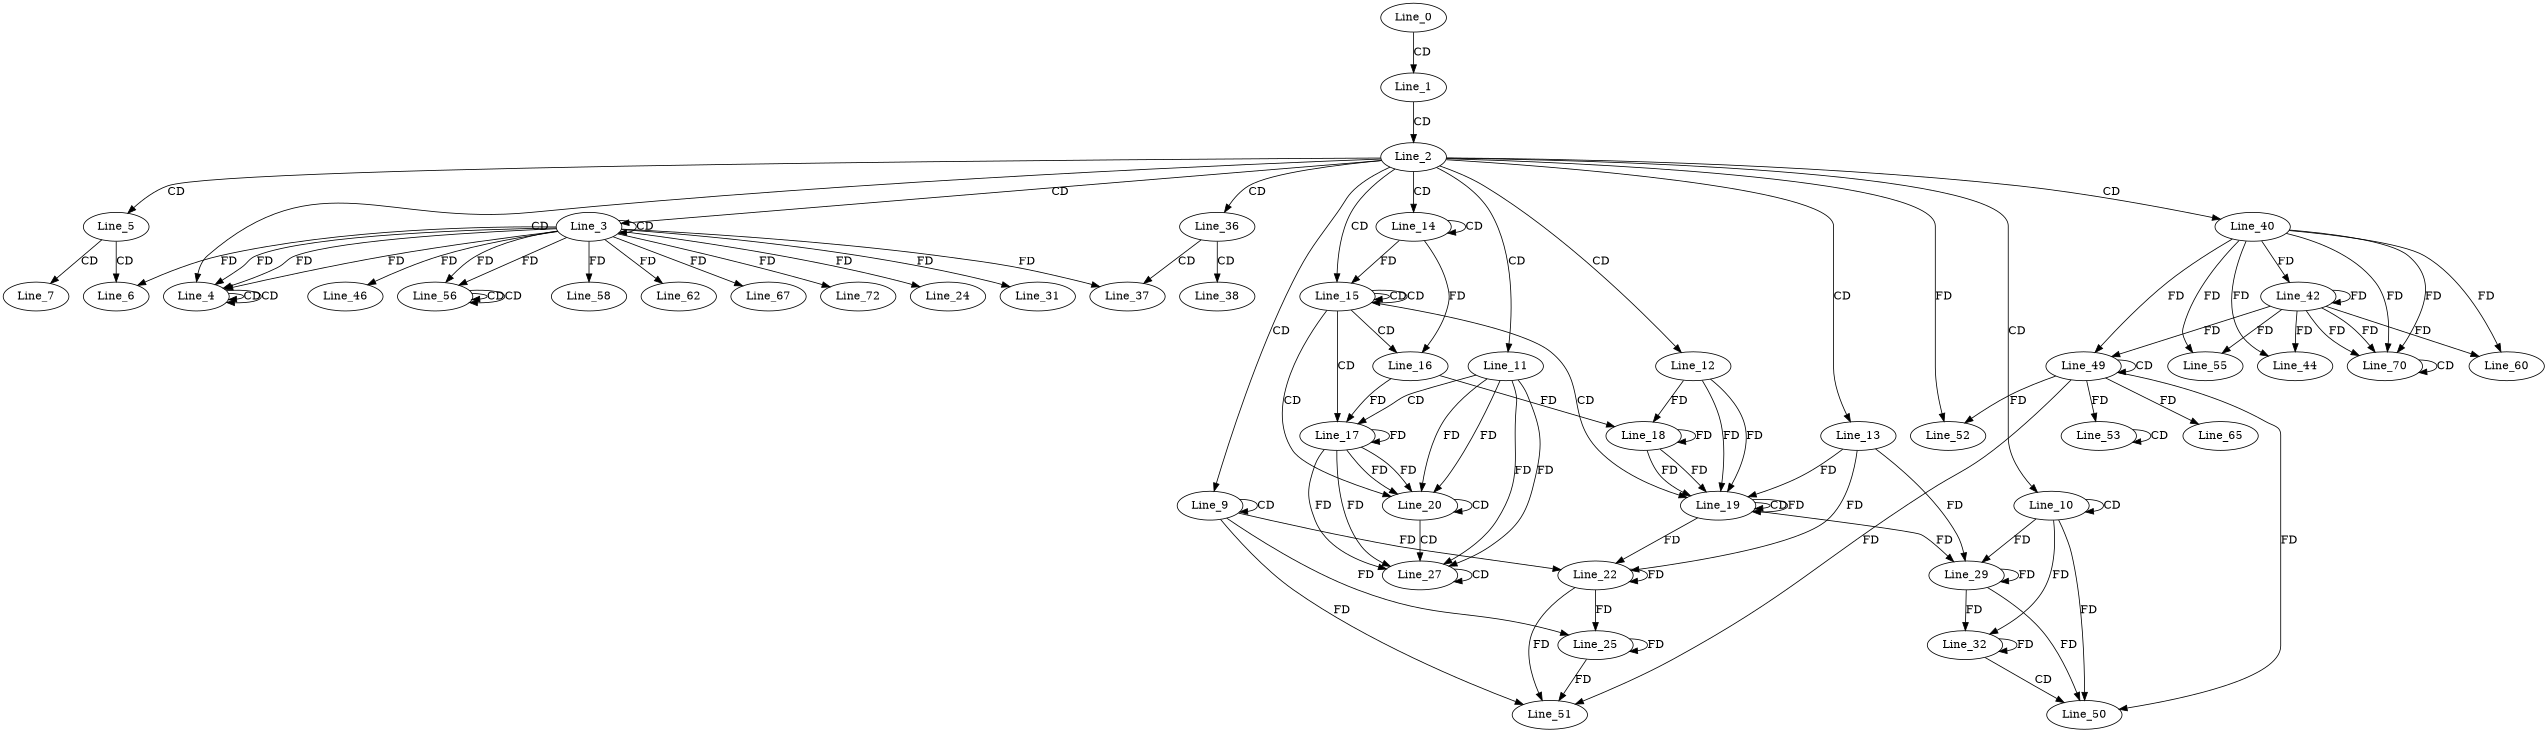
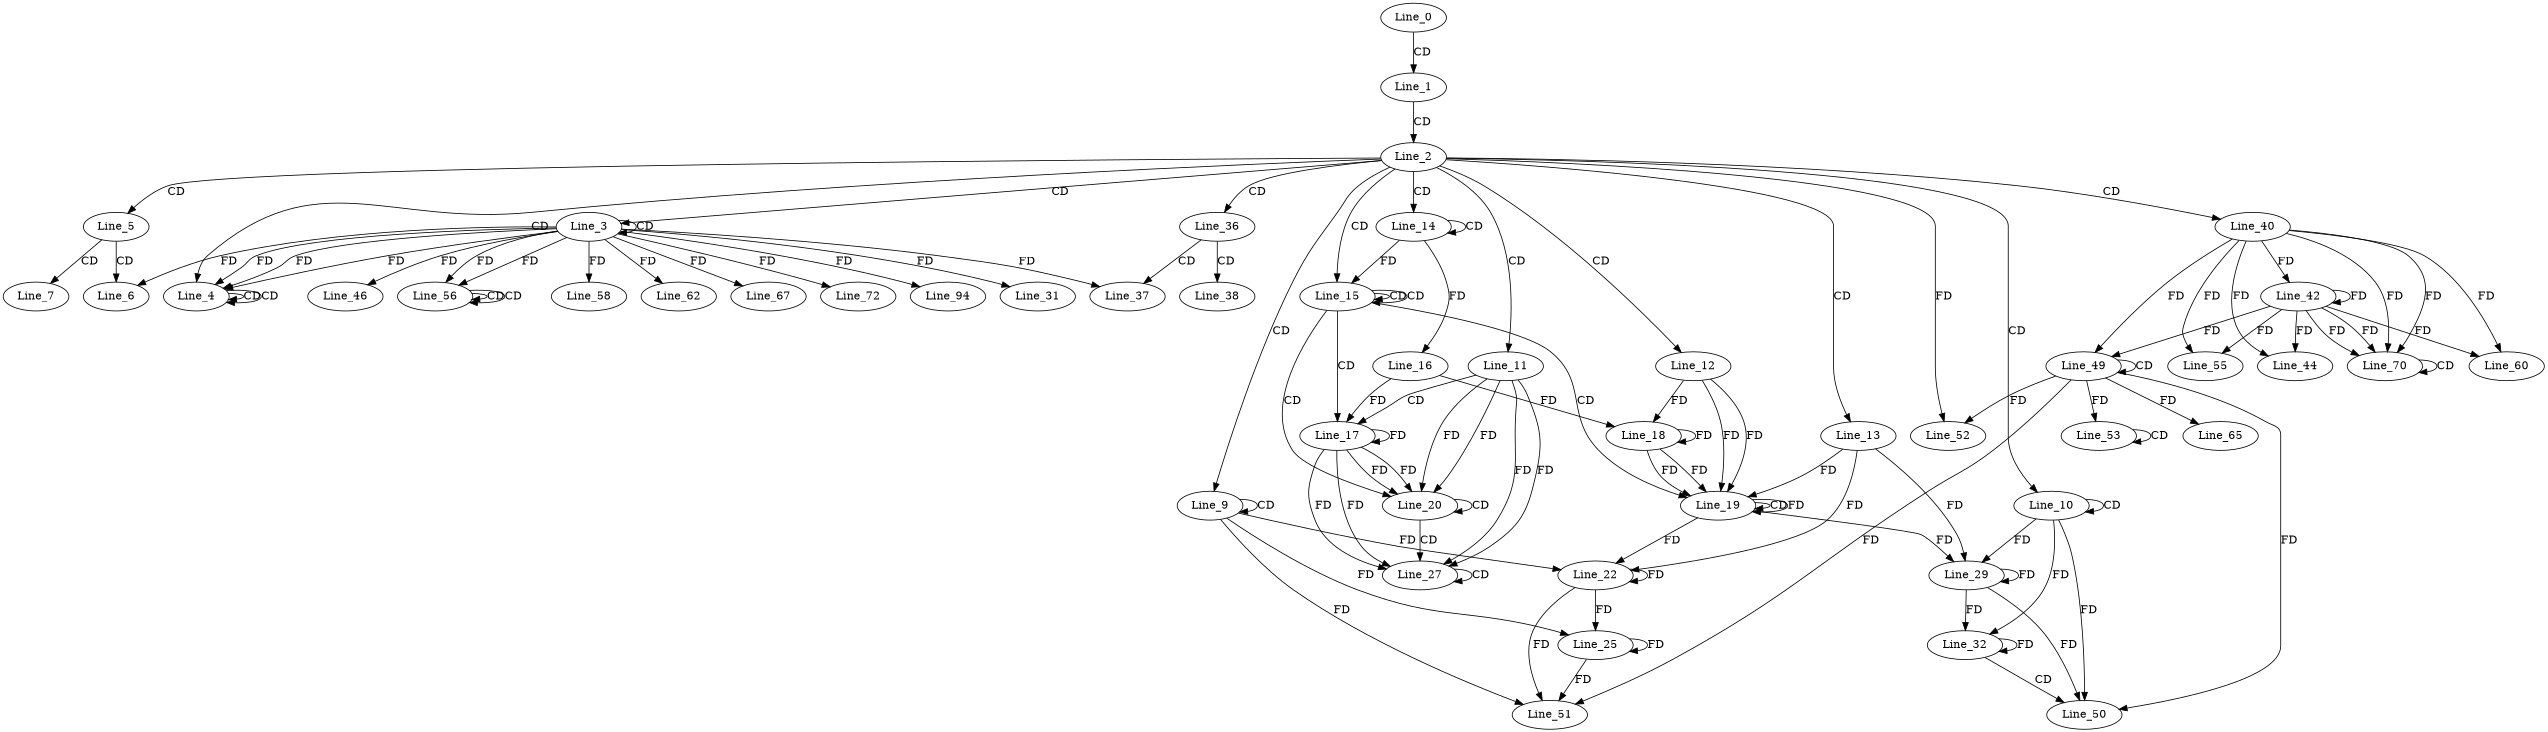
node "Line_24": label "Line_24" -> "Line_94"
edge "Line_15" -> "Line_16": removed, label "CD"
